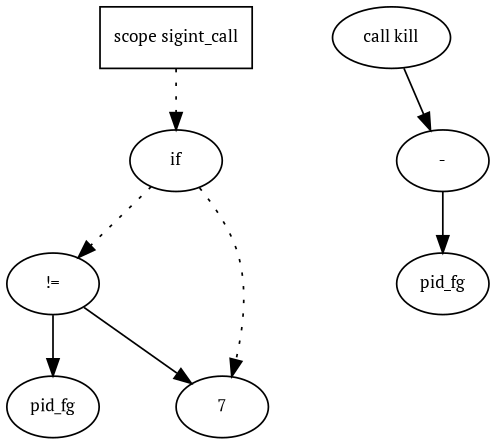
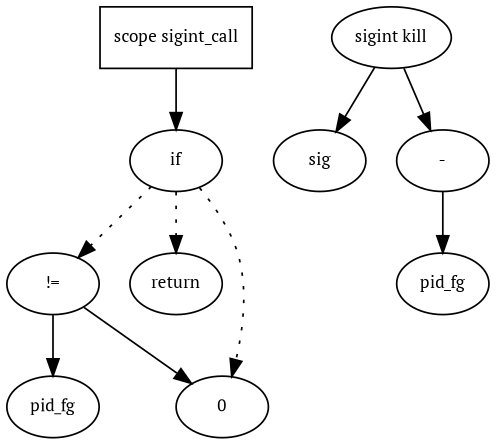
node "call kill": label "call kill" -> "sigint kill"
edge "scope sigint_call" -> "if": style dotted -> solid
node "sig": added
node "return": added
node "7": label "7" -> "0"
